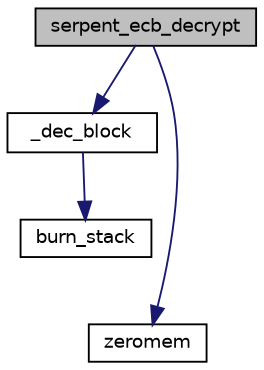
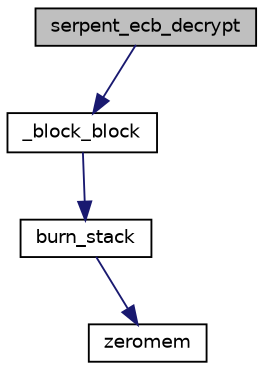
node "_dec_block": label "_dec_block" -> "_block_block"
edge "serpent_ecb_decrypt" -> "zeromem": now "burn_stack" -> "zeromem"
